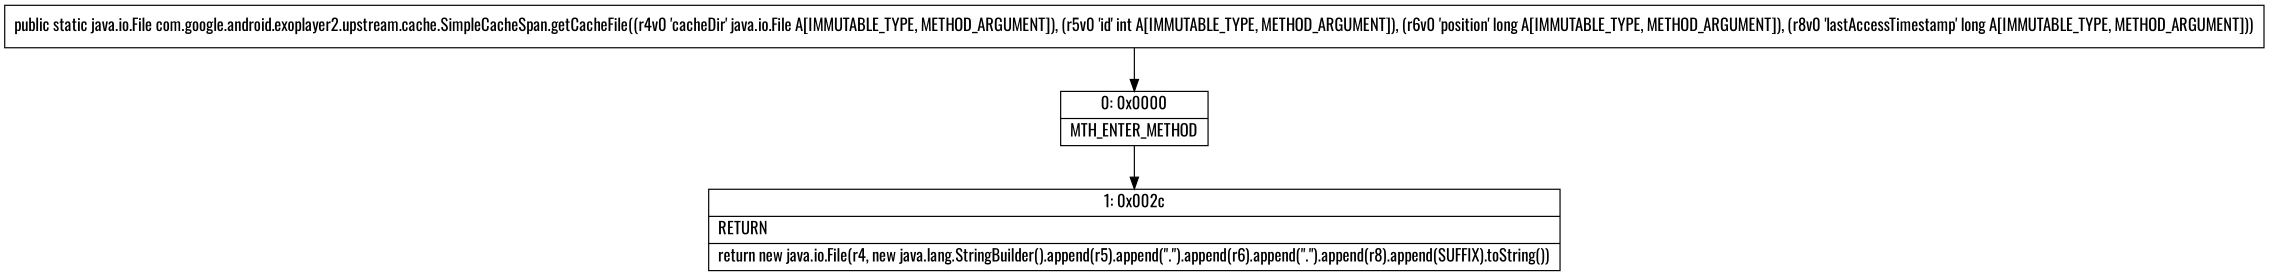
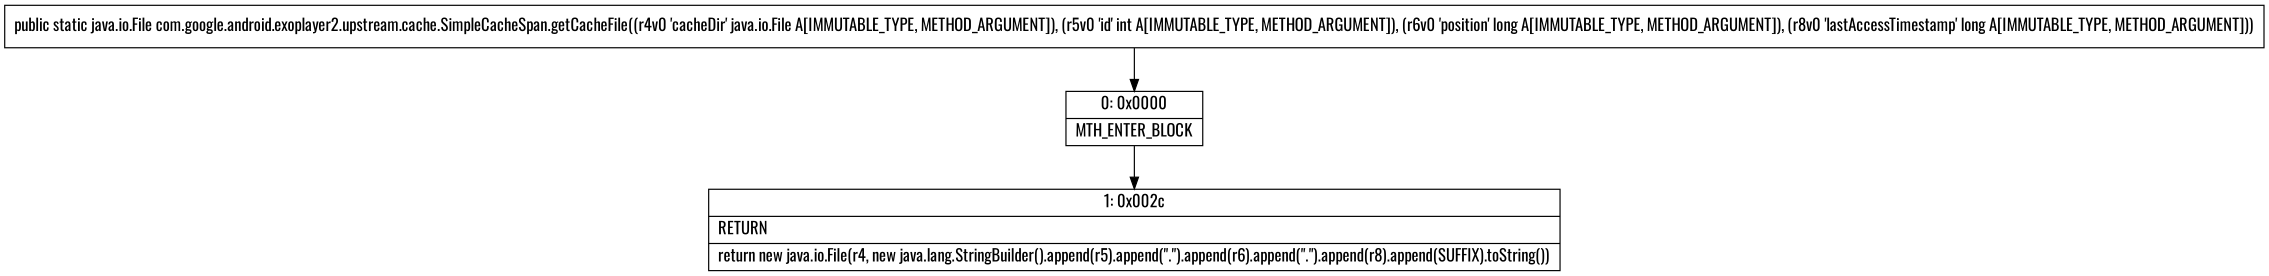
node "0: 0x0000": text "MTH_ENTER_METHOD" -> "MTH_ENTER_BLOCK"
